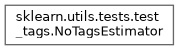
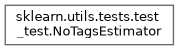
node "sklearn.utils.tests.test _tags.NoTagsEstimator": label "sklearn.utils.tests.test _tags.NoTagsEstimator" -> "sklearn.utils.tests.test _test.NoTagsEstimator"
